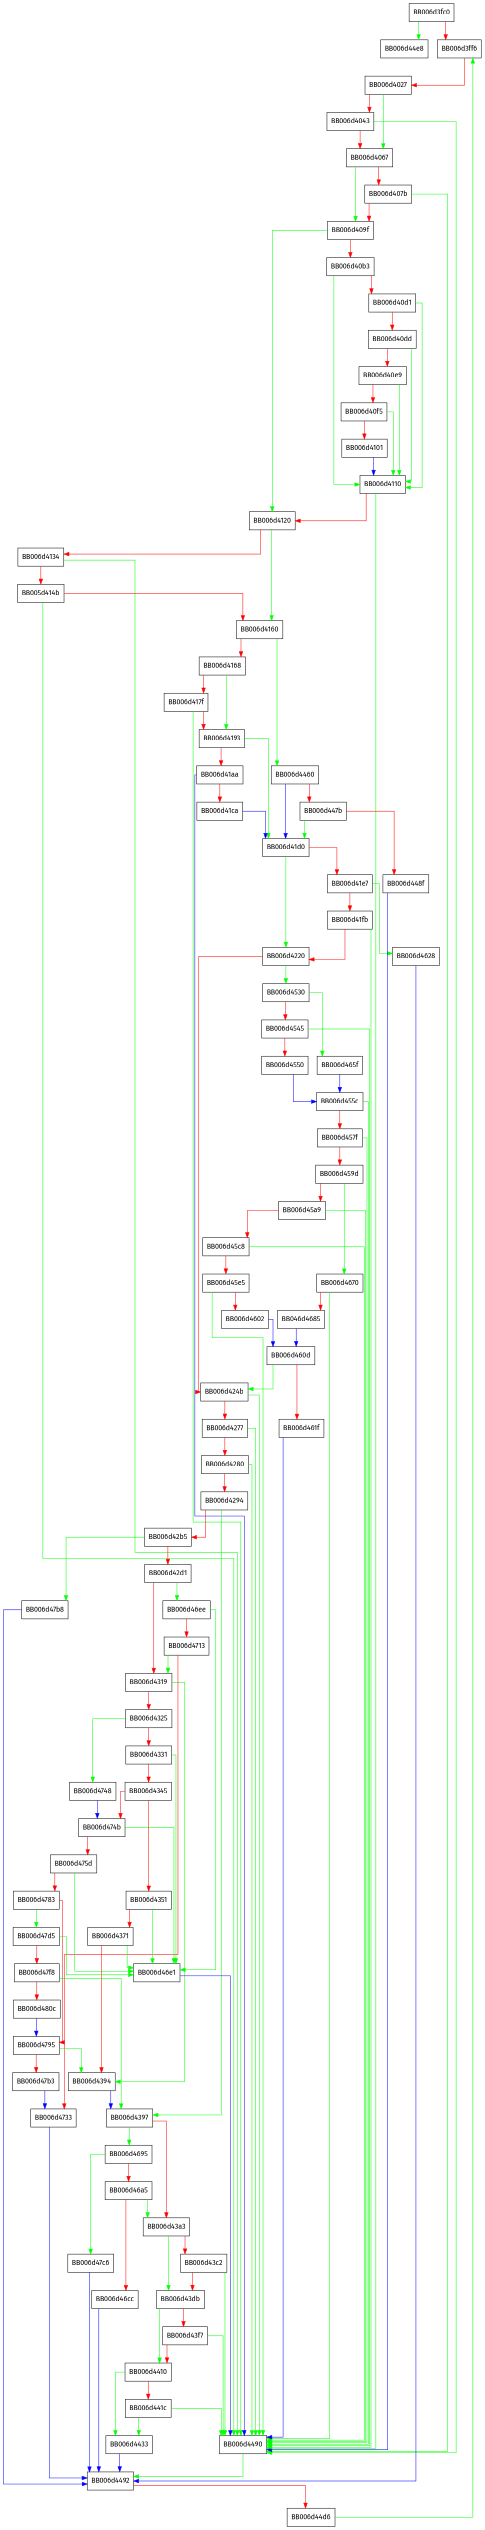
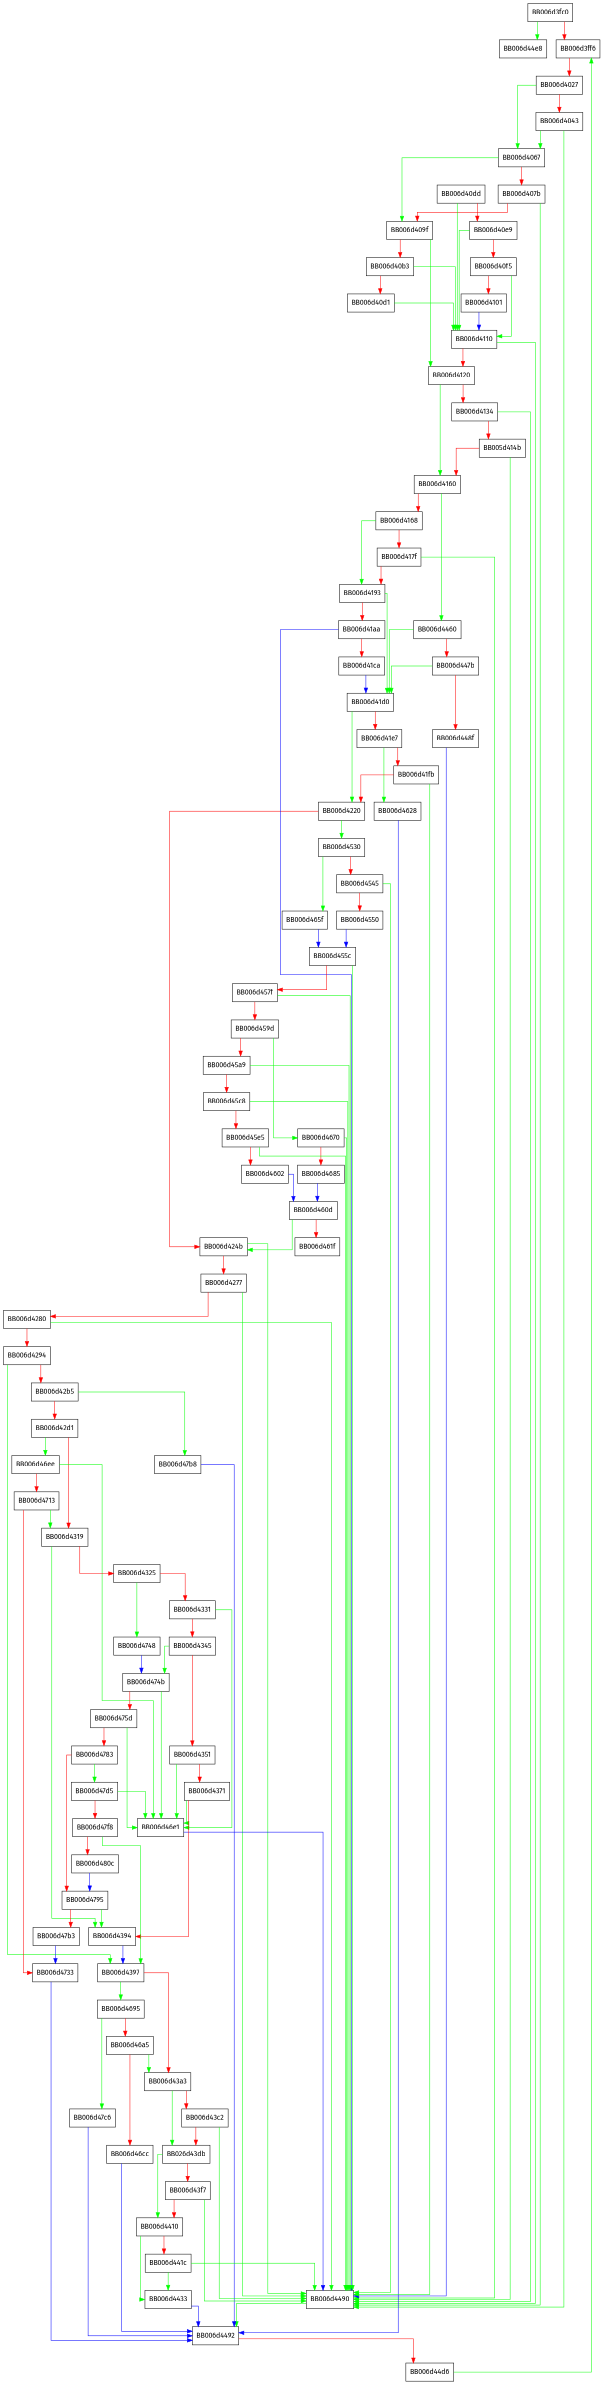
edge "BB006d4043" -> "BB006d4067": color red -> green
edge "BB006d40d1" -> "BB006d40dd": removed
edge "BB006d4460" -> "BB006d41d0": color blue -> green
node "BB046d4685": label "BB046d4685" -> "BB006d4685"
edge "BB006d4345" -> "BB006d474b": color red -> green
edge "BB006d461f" -> "BB006d4490": removed
node "BB006d43db": label "BB006d43db" -> "BB026d43db"
